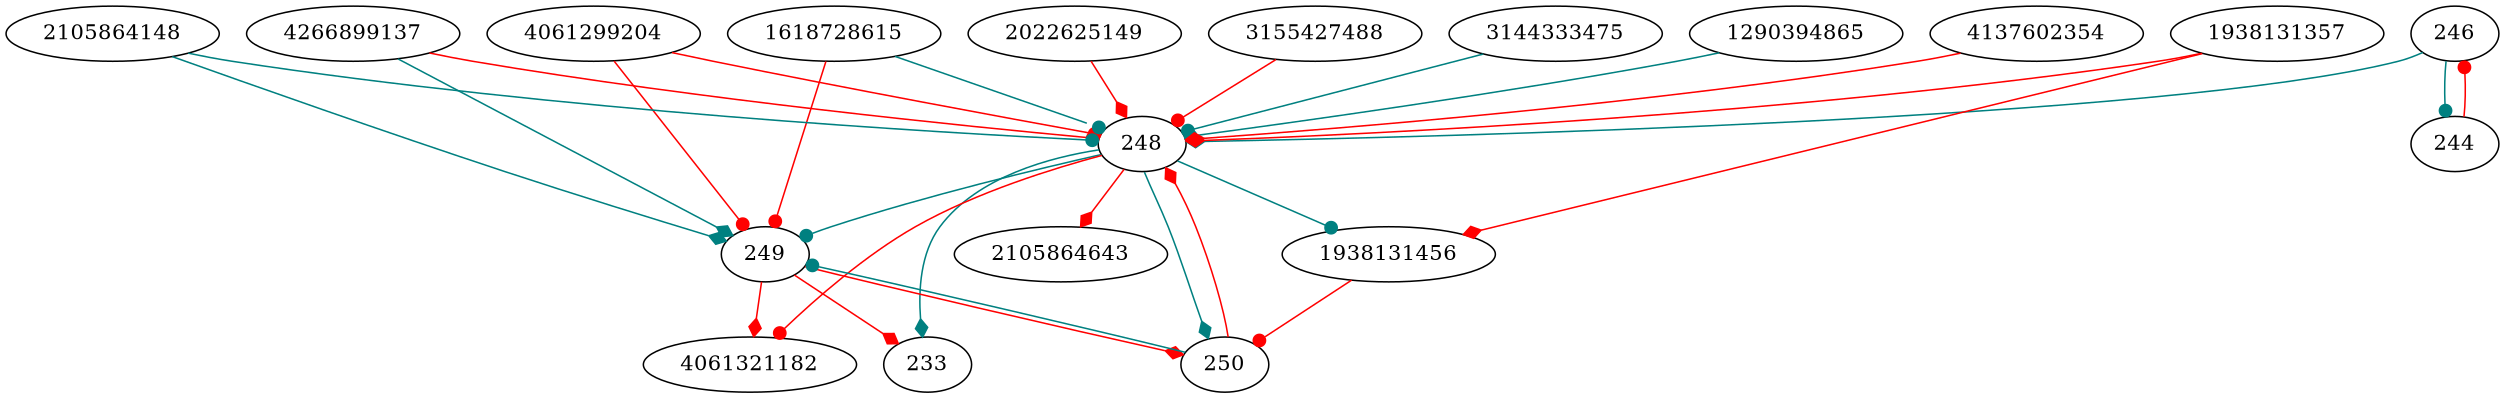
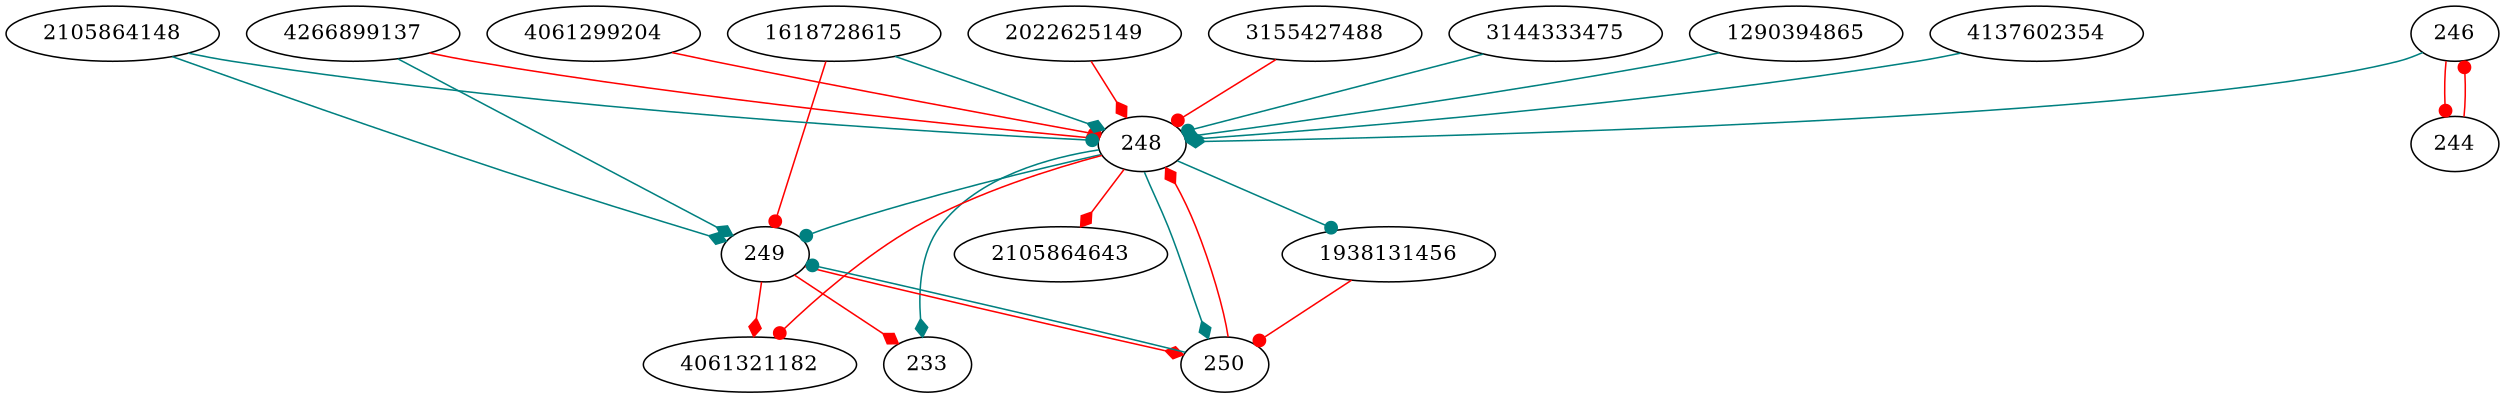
node "1938131357": removed
edge "246" -> "244": color teal -> red
edge "1618728615" -> "248": arrowhead dot -> diamond
edge "4137602354" -> "248": color red -> teal
edge "4061299204" -> "249": removed
